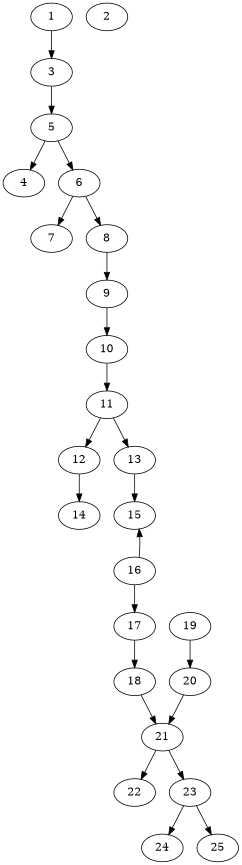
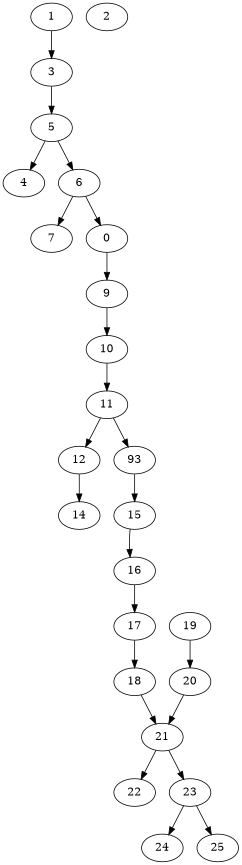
node "8": label "8" -> "0"
node "13": label "13" -> "93"
edge "16" -> "15": reversed
